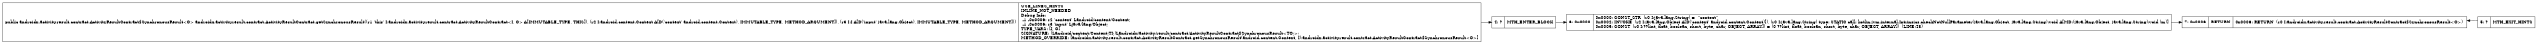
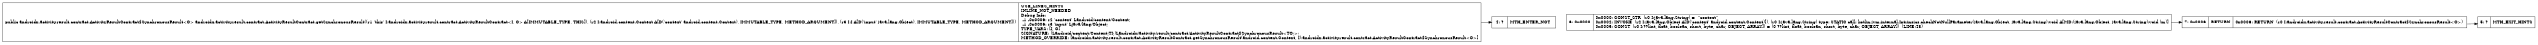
edge "5: ?" -> "7: 0x0006": reversed
node "4: ?": text "MTH_ENTER_BLOCK" -> "MTH_ENTER_NOT"
edge "4: ?" -> "6: 0x0000": removed
